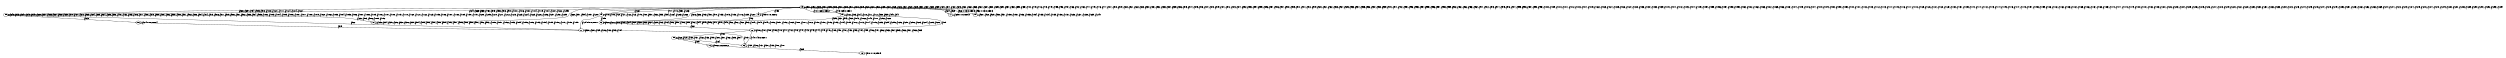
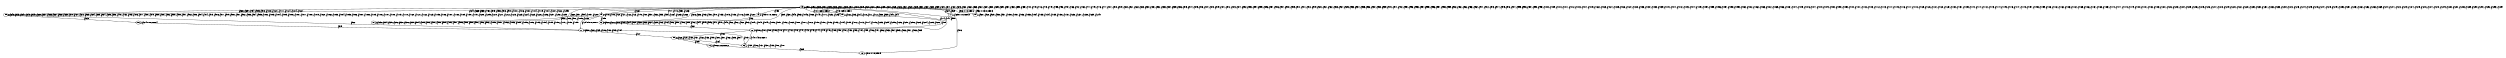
edge "0f" -> "0d": label "@926 + 103*n, n=0..3" -> "@806 + 1*n, n=0..2"
edge "0e" -> "07": now "0a" -> "07"
edge "18" -> "0f": added, label "@816"
edge "0b" -> "0c": now "0f" -> "0c"
edge "00" -> "0f": added, label "@714, @747, @870"
edge "01" -> "88": added, label "@727"
